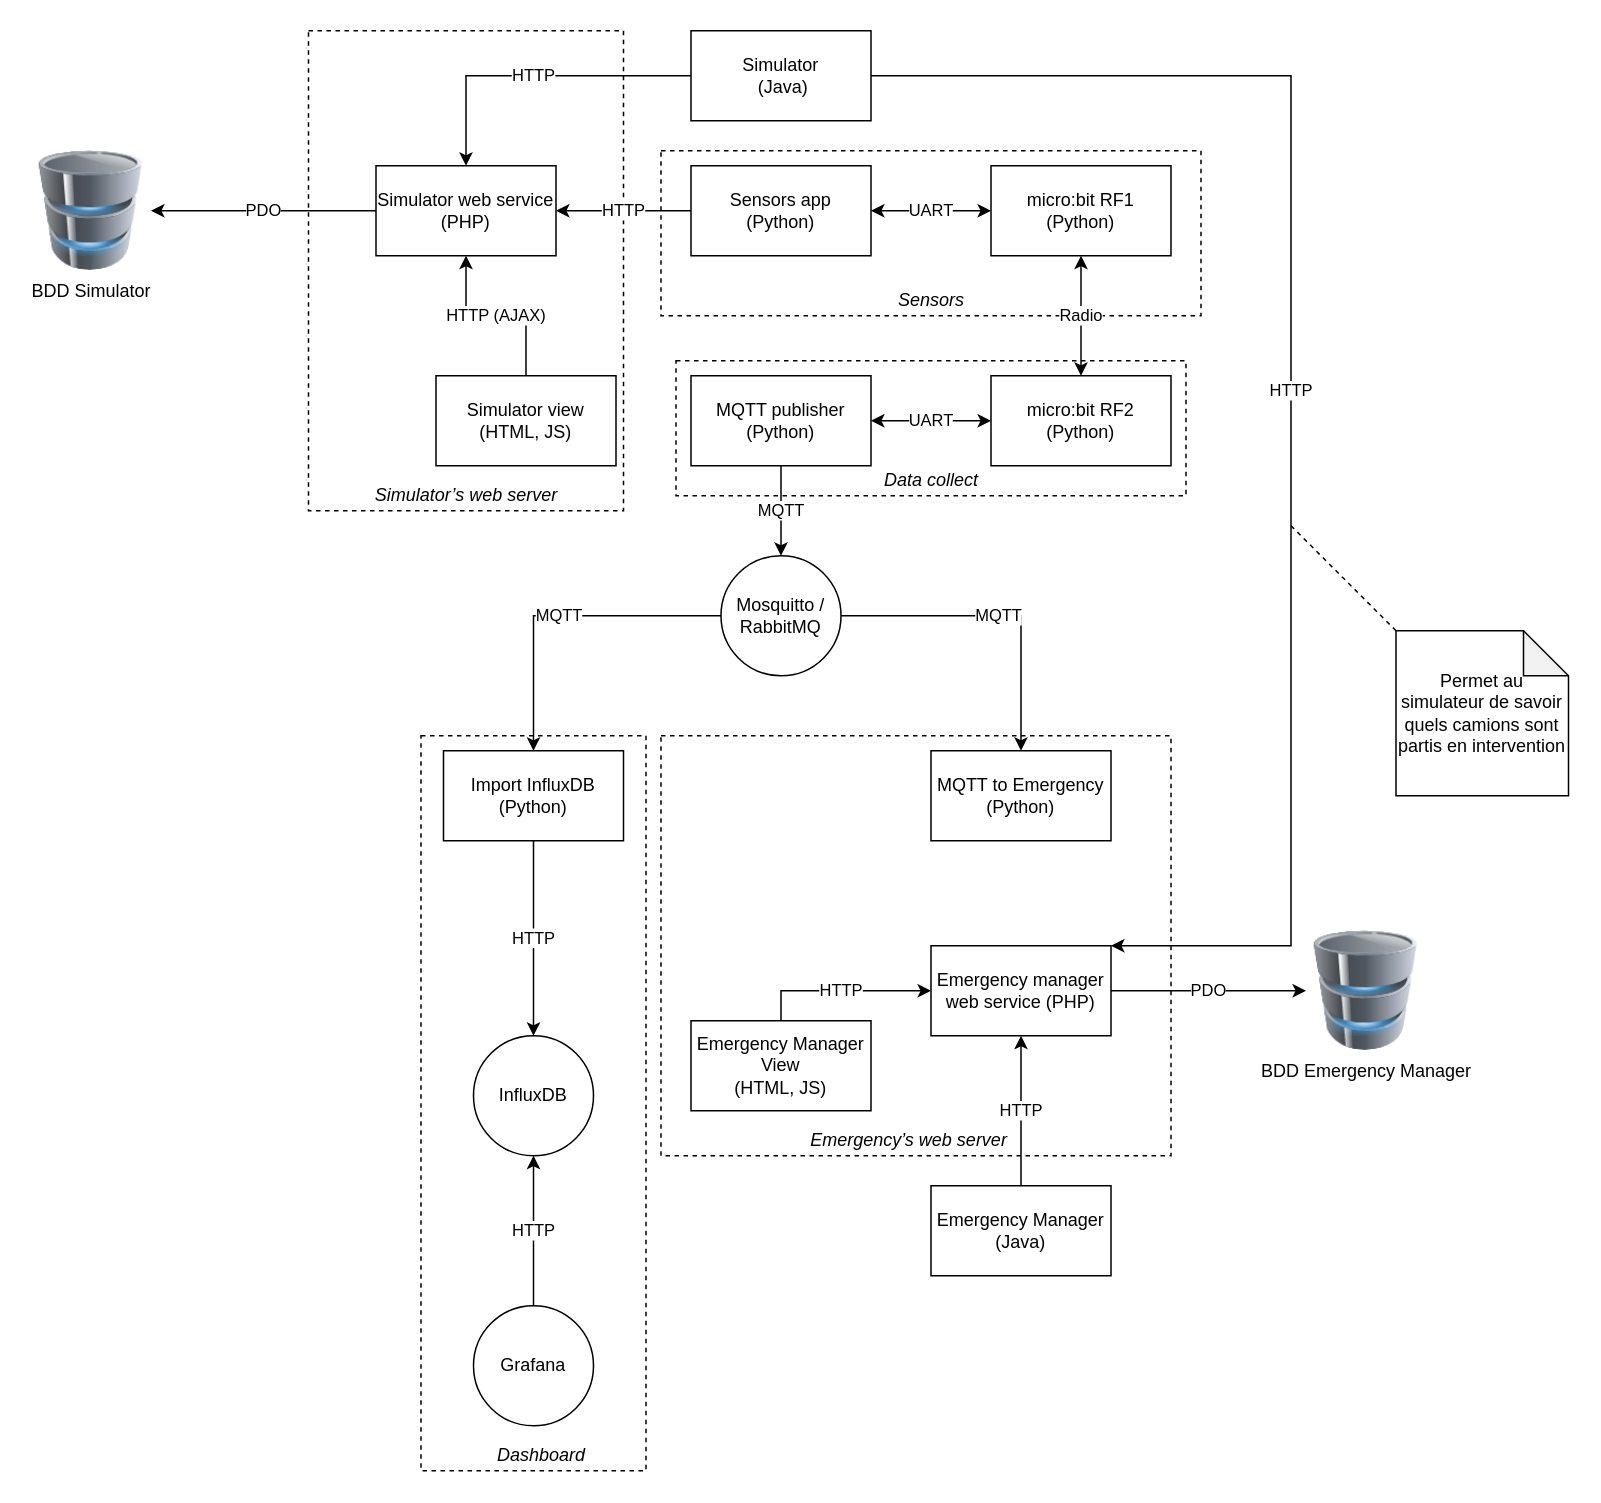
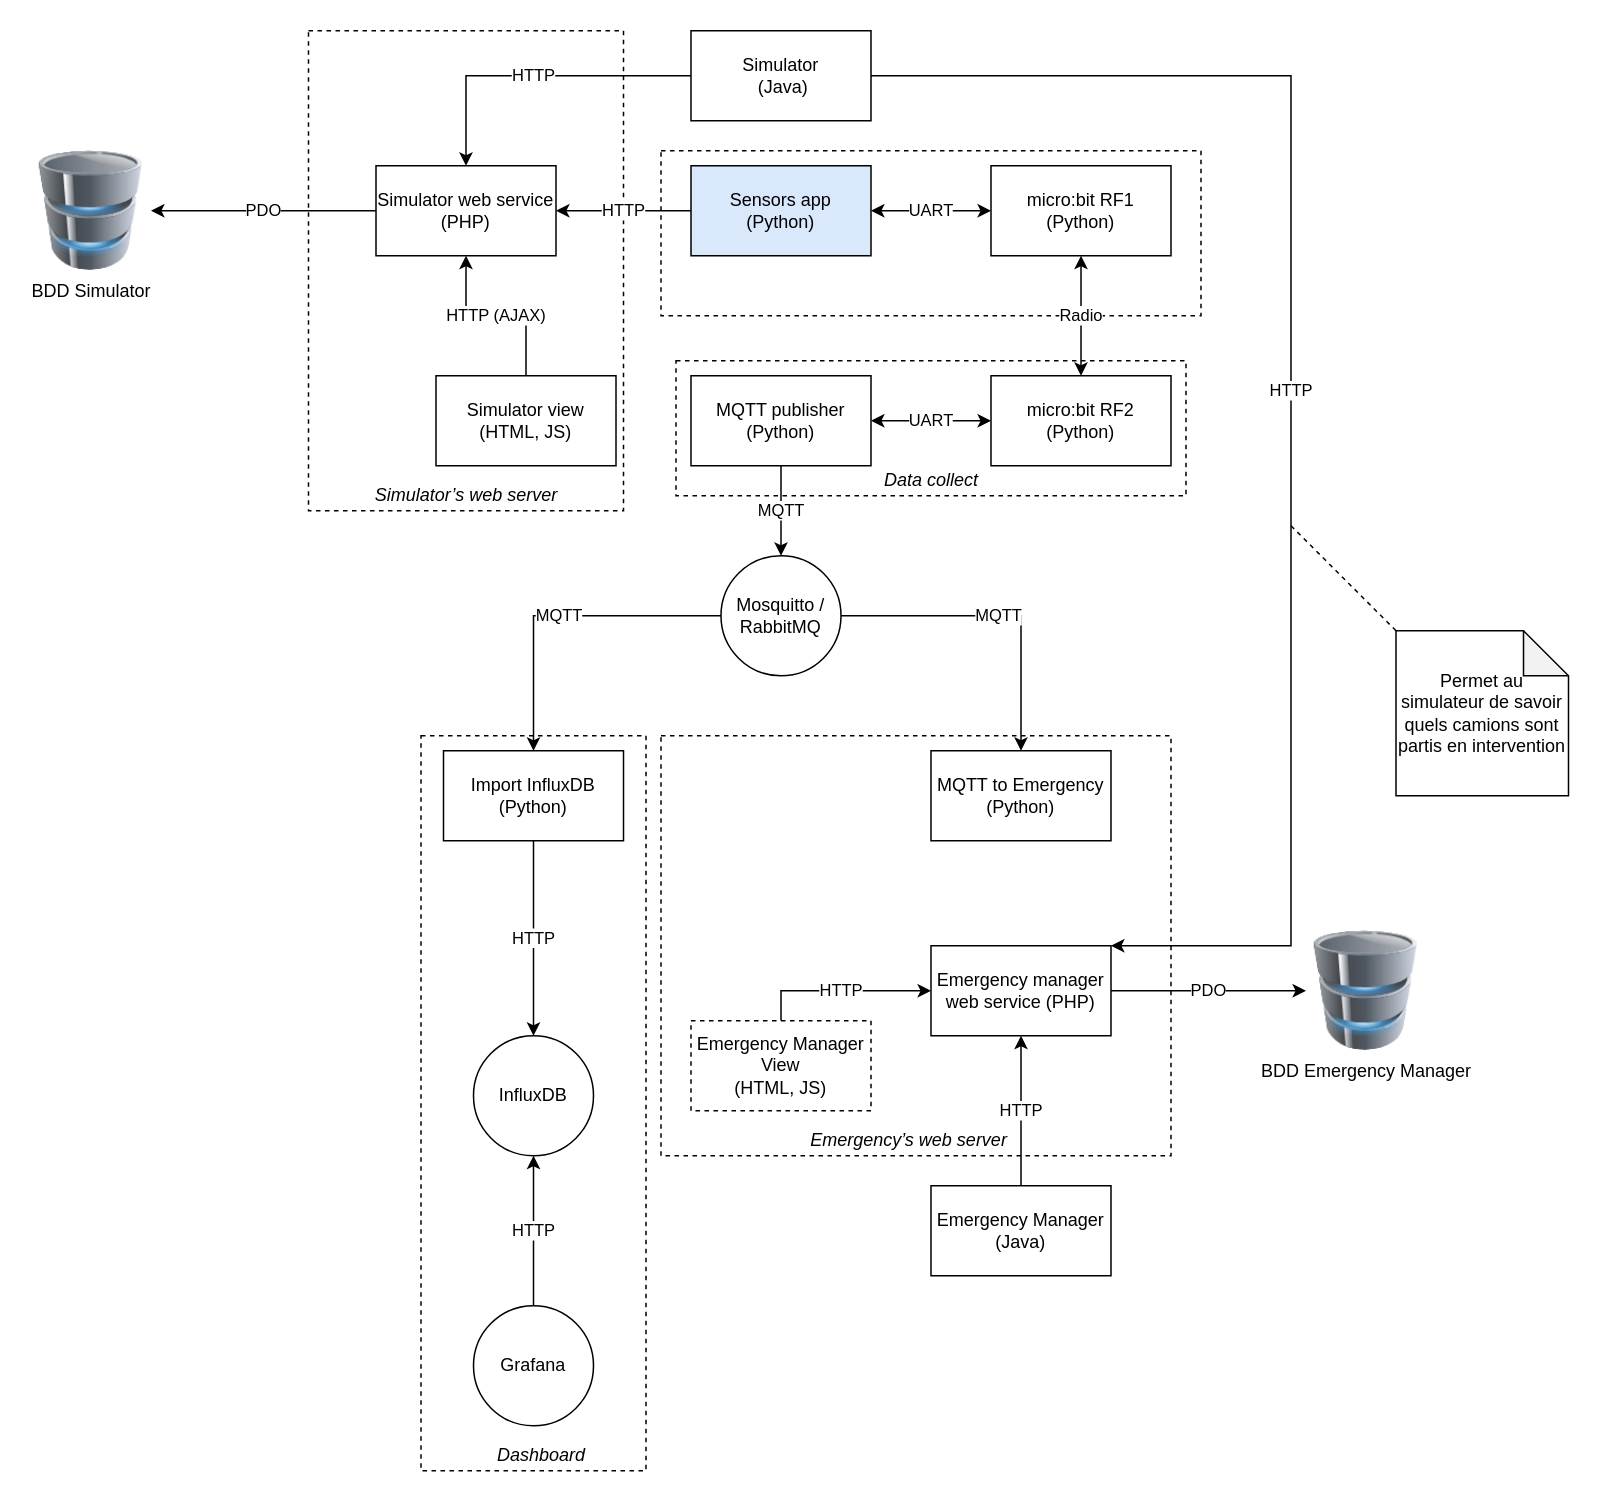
node "Sensors app (Python)": fillcolor #ffffff -> #dae8fc
node "Sensors": removed
node "Emergency Manager View (HTML, JS)": style solid -> dashed
